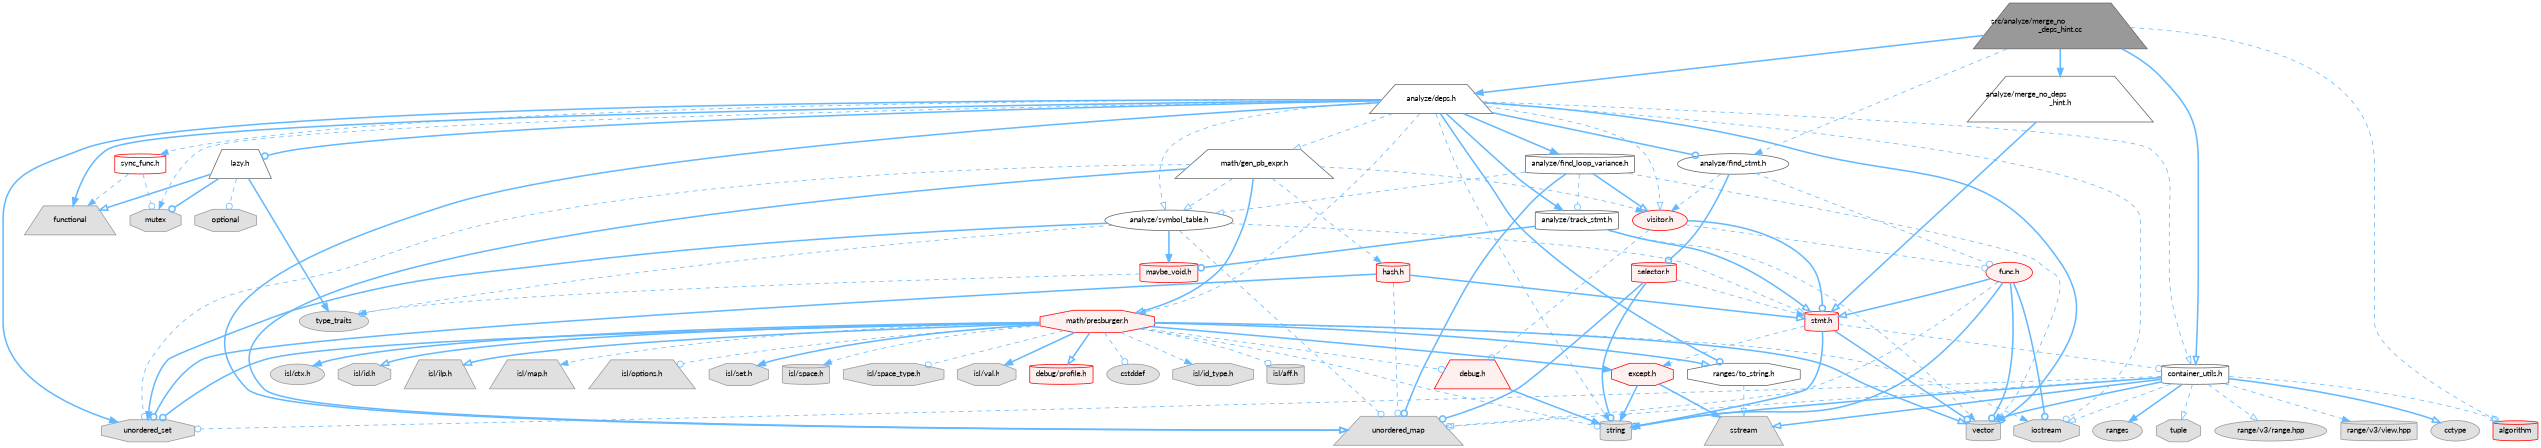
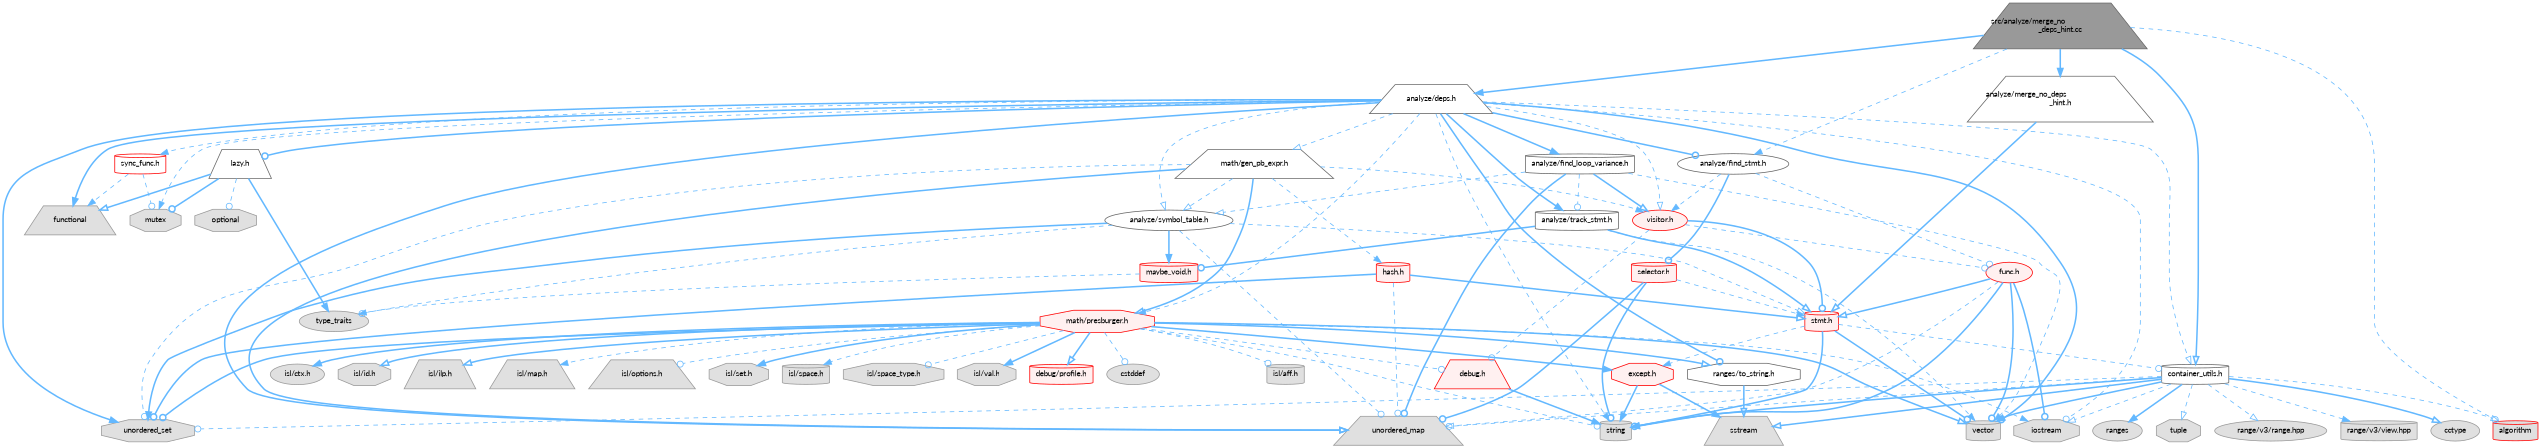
node "isl/id_type.h": removed
edge "ranges/to_string.h" -> "sstream": style dashed -> bold
